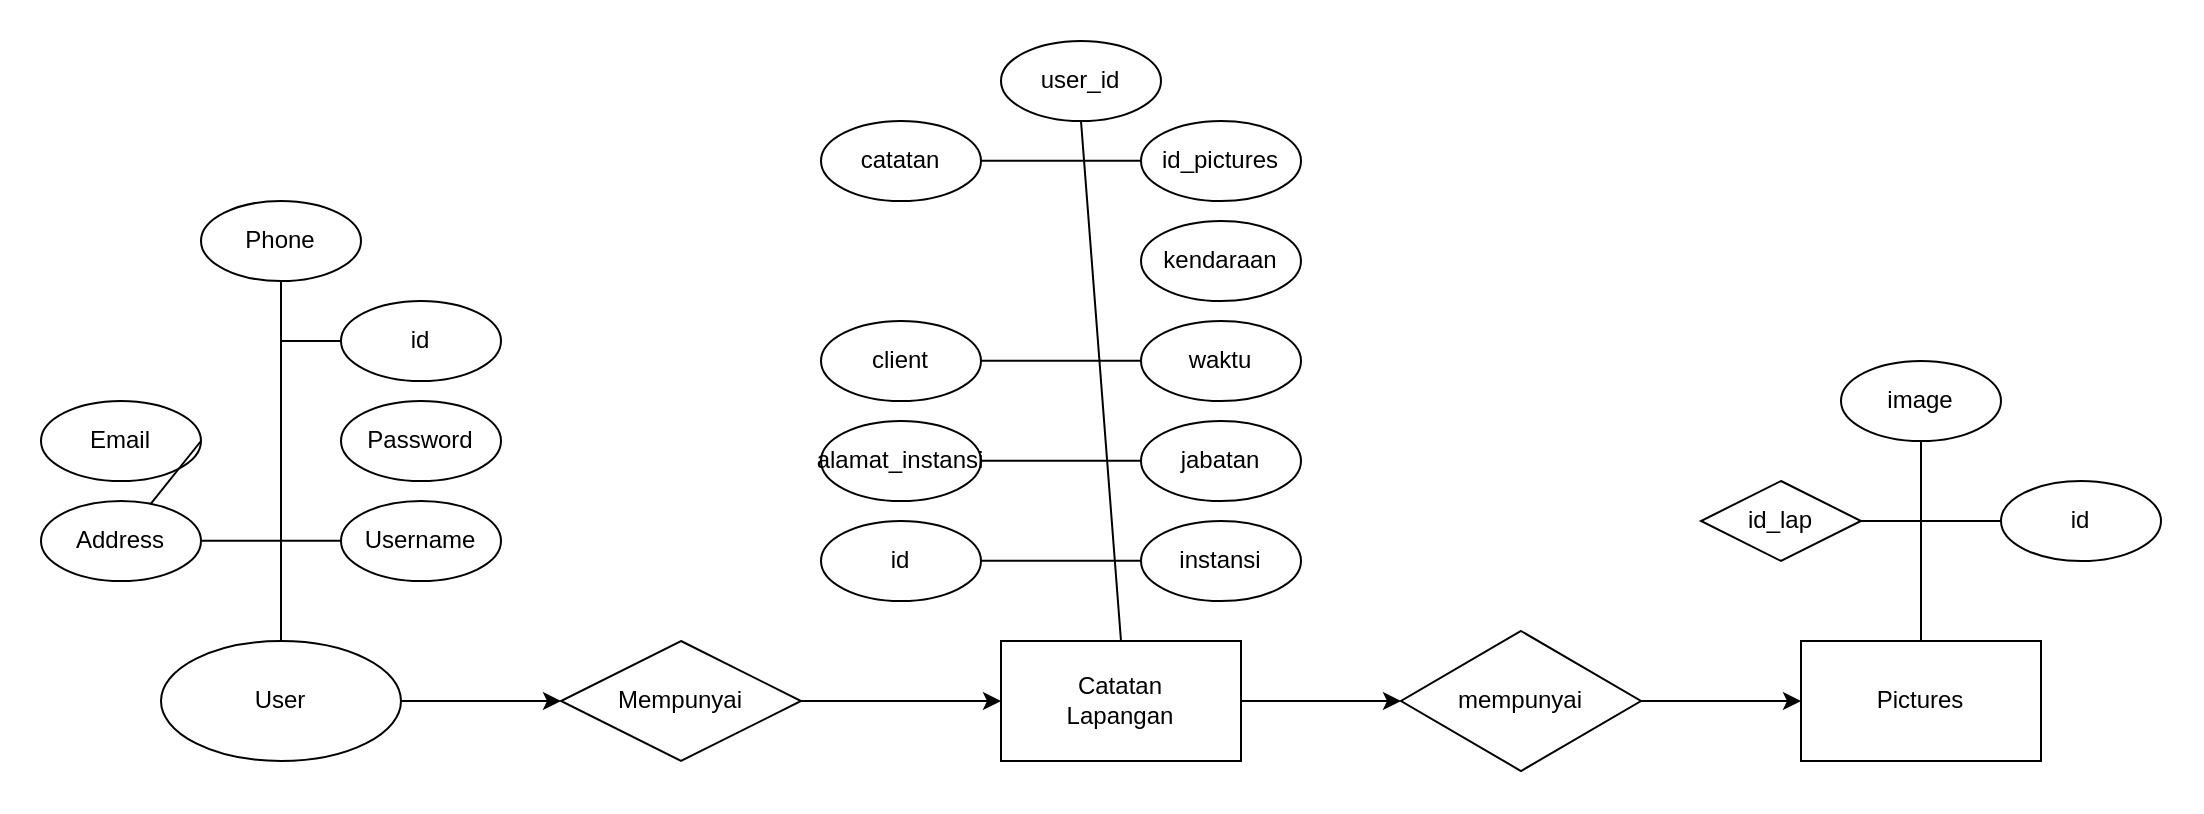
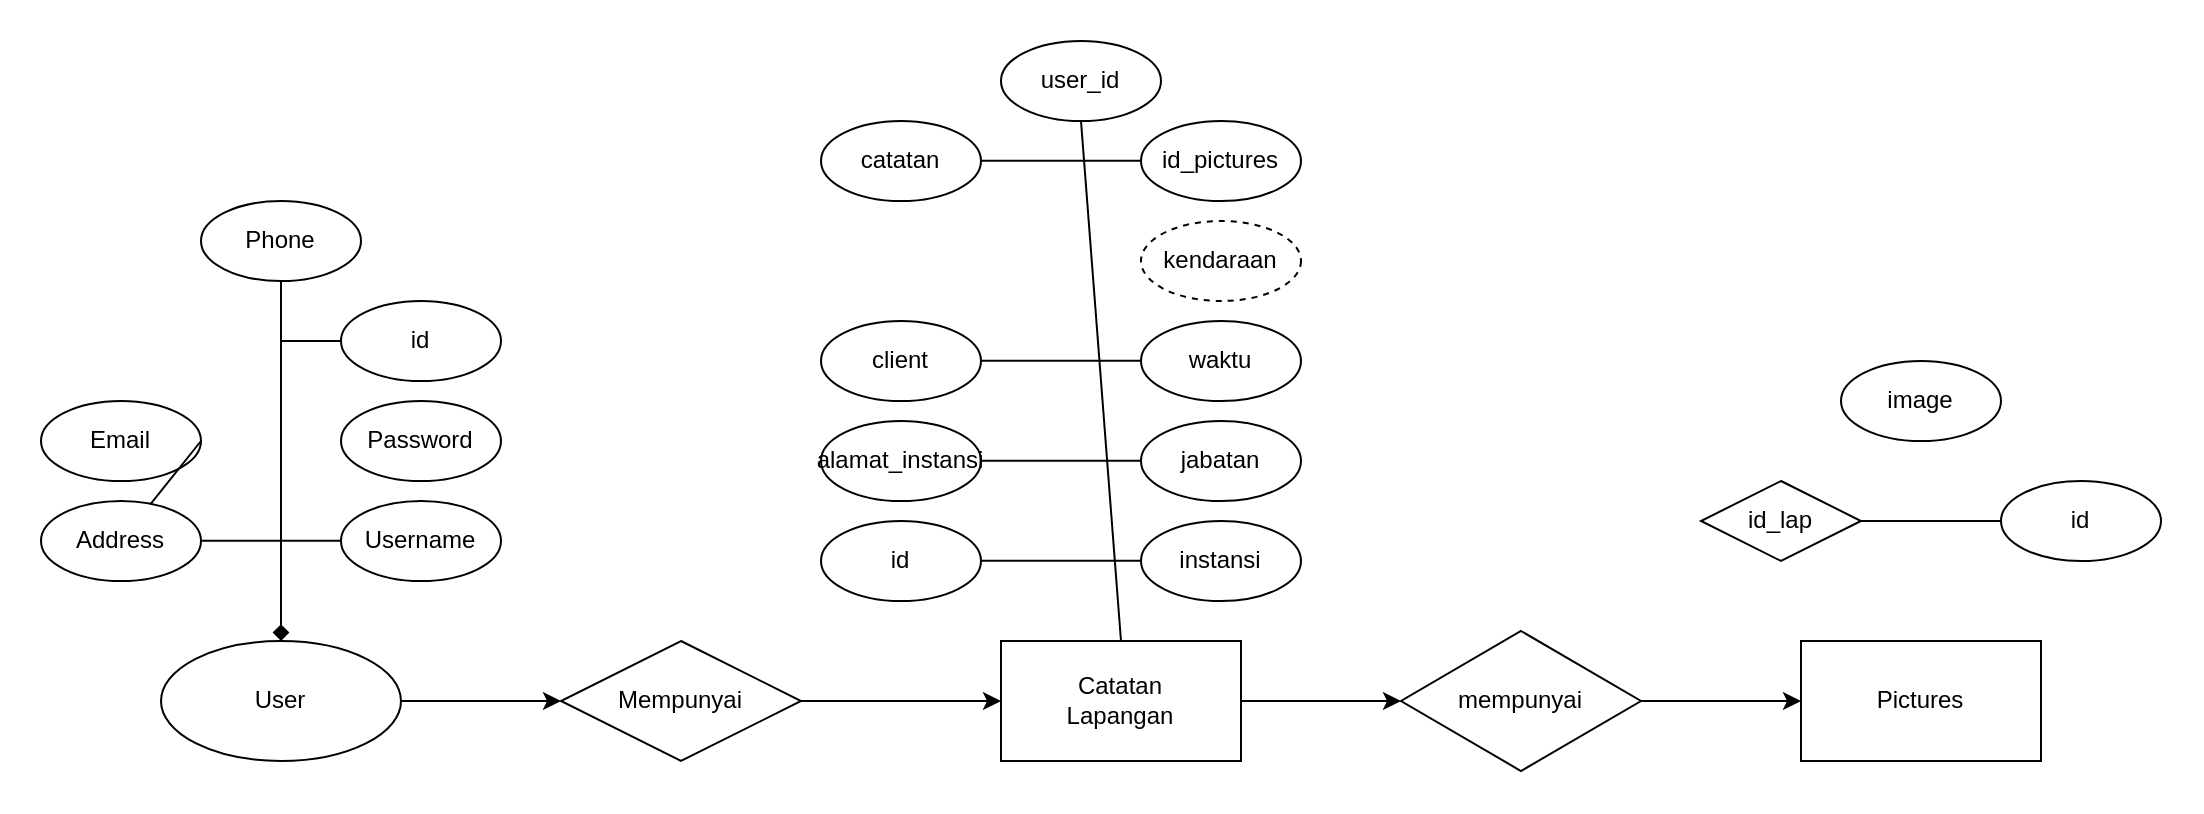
node "kendaraan": style solid -> dashed
edge "image" -- "Pictures": removed
edge "Phone" -- "User": arrowhead none -> diamond
